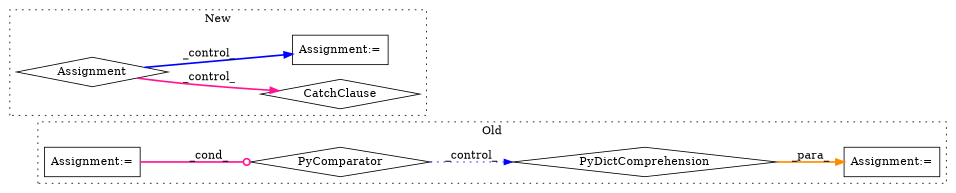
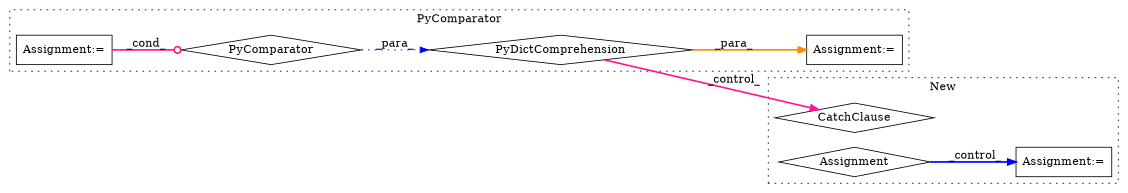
edge "Assignment" -> "CatchClause": now "PyDictComprehension" -> "CatchClause"
cluster "Old": label "Old" -> "PyComparator"
edge "PyComparator" -> "PyDictComprehension": label "_control_" -> "_para_"
